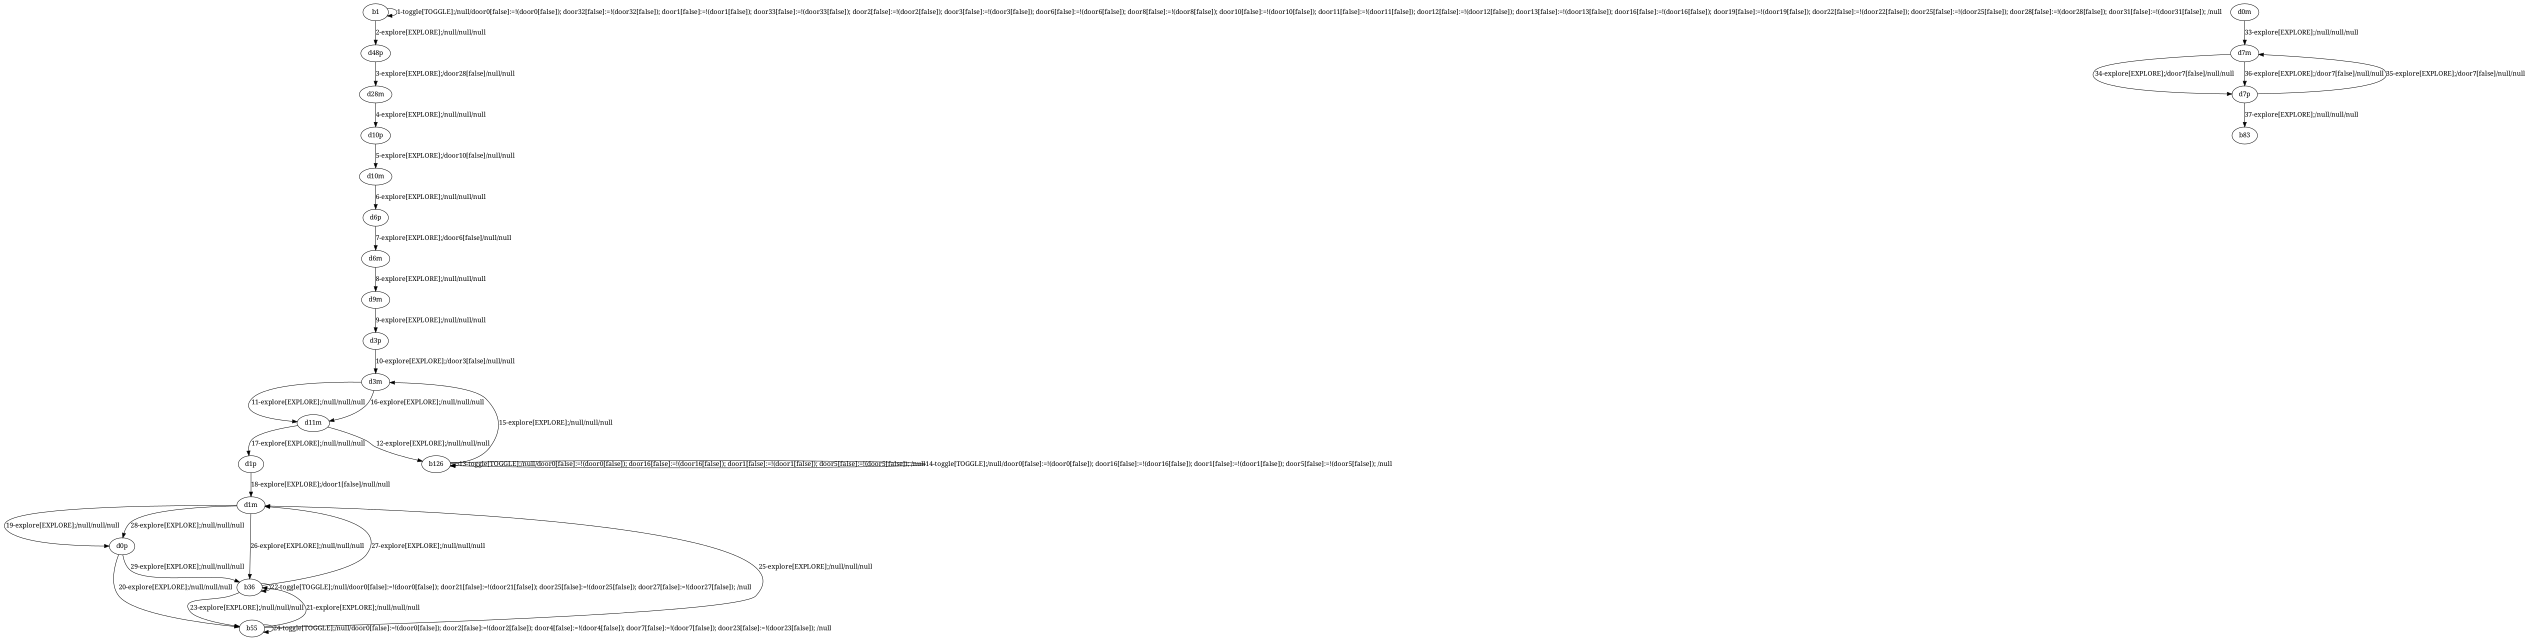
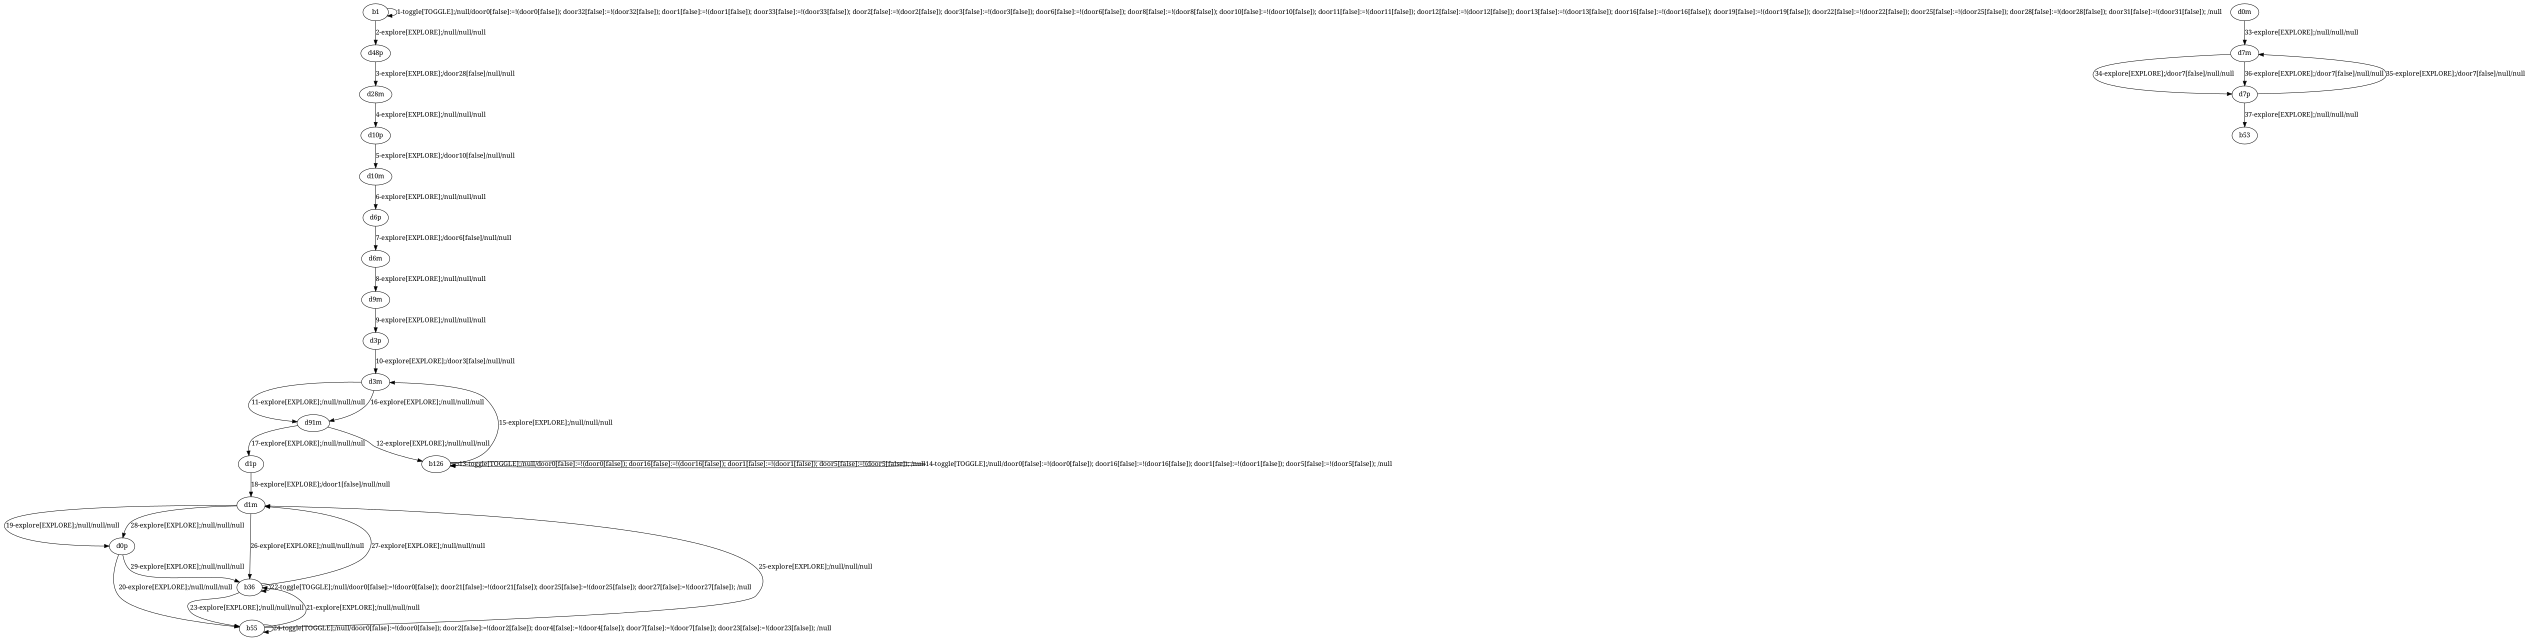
node "b83": label "b83" -> "b53"
node "d11m": label "d11m" -> "d91m"
